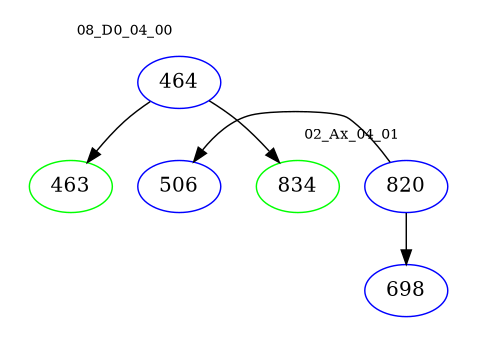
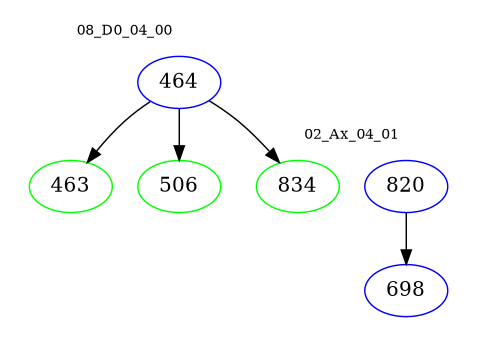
edge "820" -> "506": now "464" -> "506"
node "506": color blue -> green
